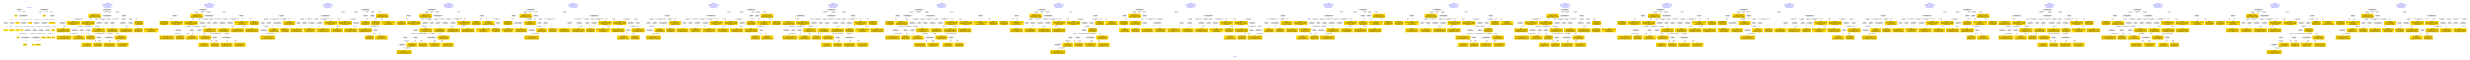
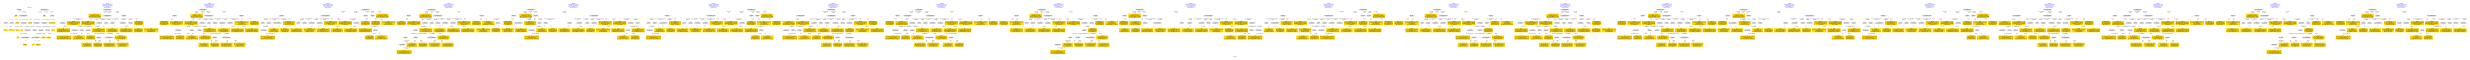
edge "E53_Place1" -> "E44_Place_Appellation1": removed, label "P1_is_identified_by"
node "Medium": removed
